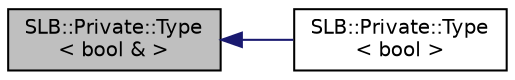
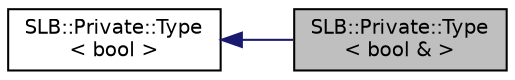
edge "SLB::Private::Type < bool >" -> "SLB::Private::Type < bool & >": reversed
